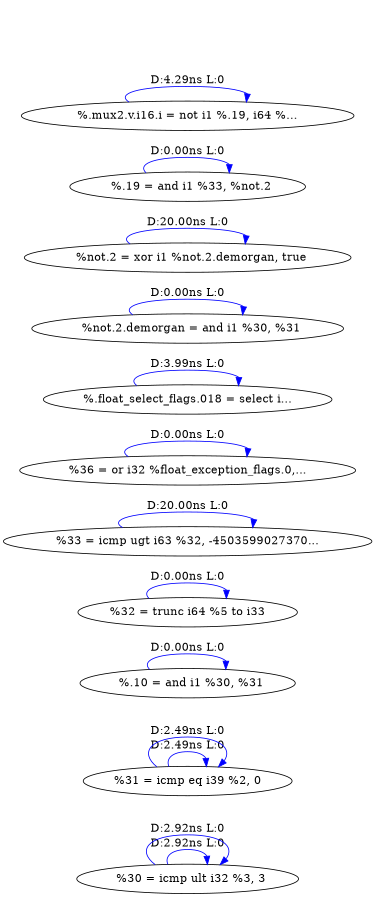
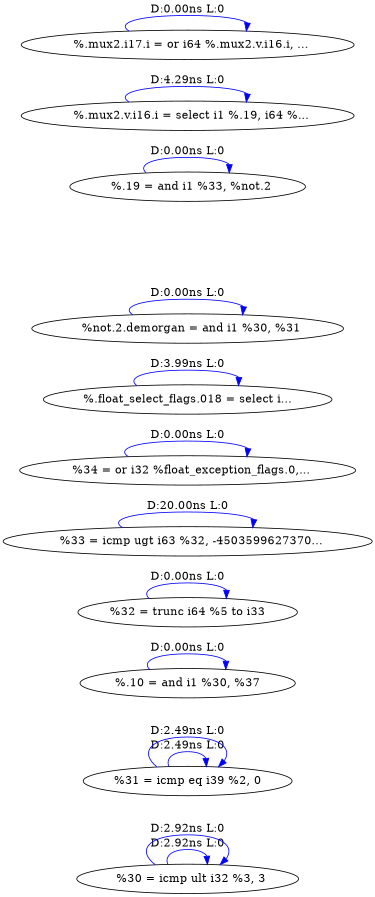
node "%.mux2.i17.i = or i64 %.mux2.v.i16.i, ...": added
node "%.mux2.v.i16.i = not i1 %.19, i64 %...": label "%.mux2.v.i16.i = not i1 %.19, i64 %..." -> "%.mux2.v.i16.i = select i1 %.19, i64 %..."
node "%not.2 = xor i1 %not.2.demorgan, true": removed
node "%36 = or i32 %float_exception_flags.0,...": label "%36 = or i32 %float_exception_flags.0,..." -> "%34 = or i32 %float_exception_flags.0,..."
node "%33 = icmp ugt i63 %32, -4503599027370...": label "%33 = icmp ugt i63 %32, -4503599027370..." -> "%33 = icmp ugt i63 %32, -4503599627370..."
node "%.10 = and i1 %30, %31": label "%.10 = and i1 %30, %31" -> "%.10 = and i1 %30, %37"
